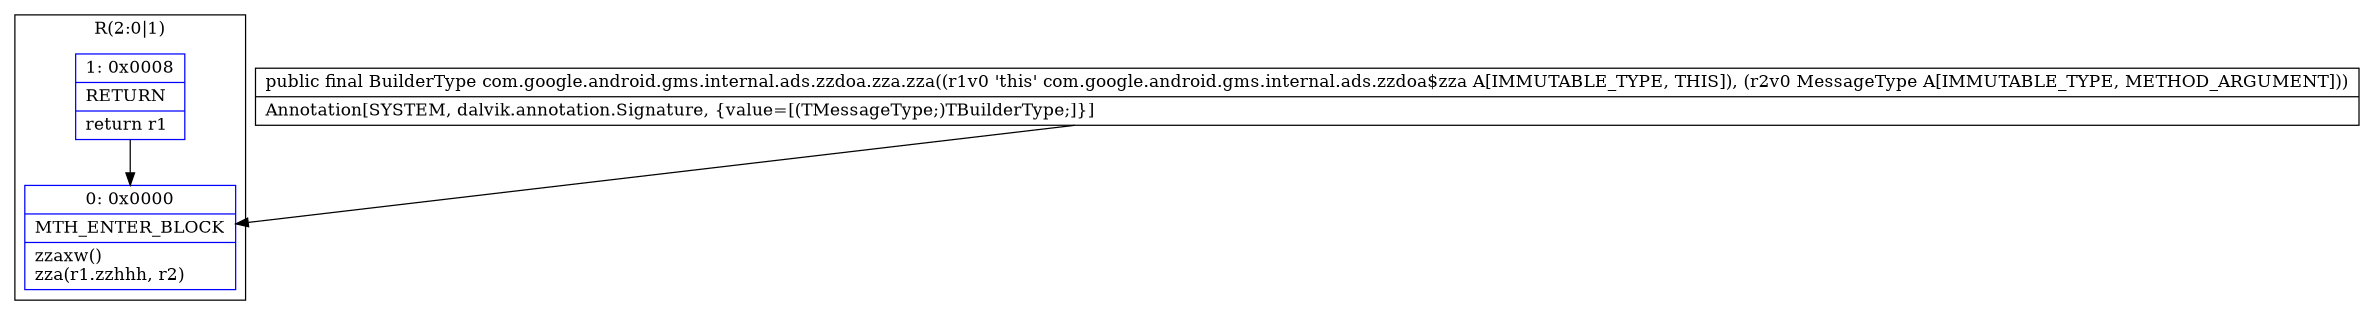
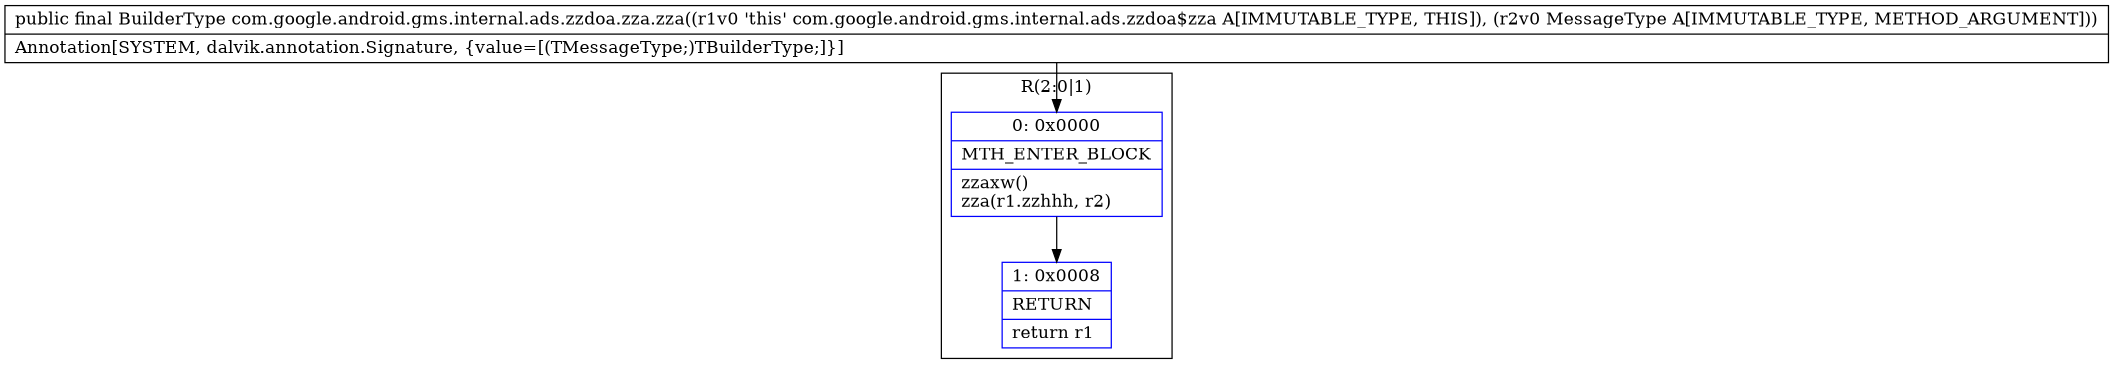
edge "1: 0x0008" -> "0: 0x0000": reversed
